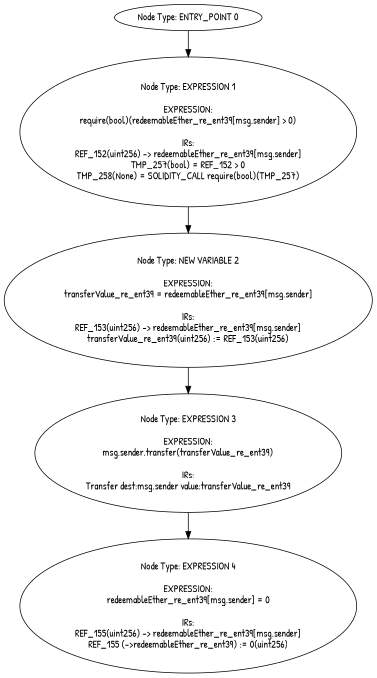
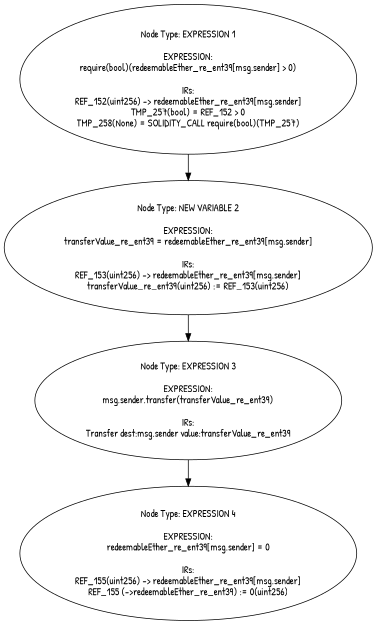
node "Node Type: ENTRY_POINT 0": removed
